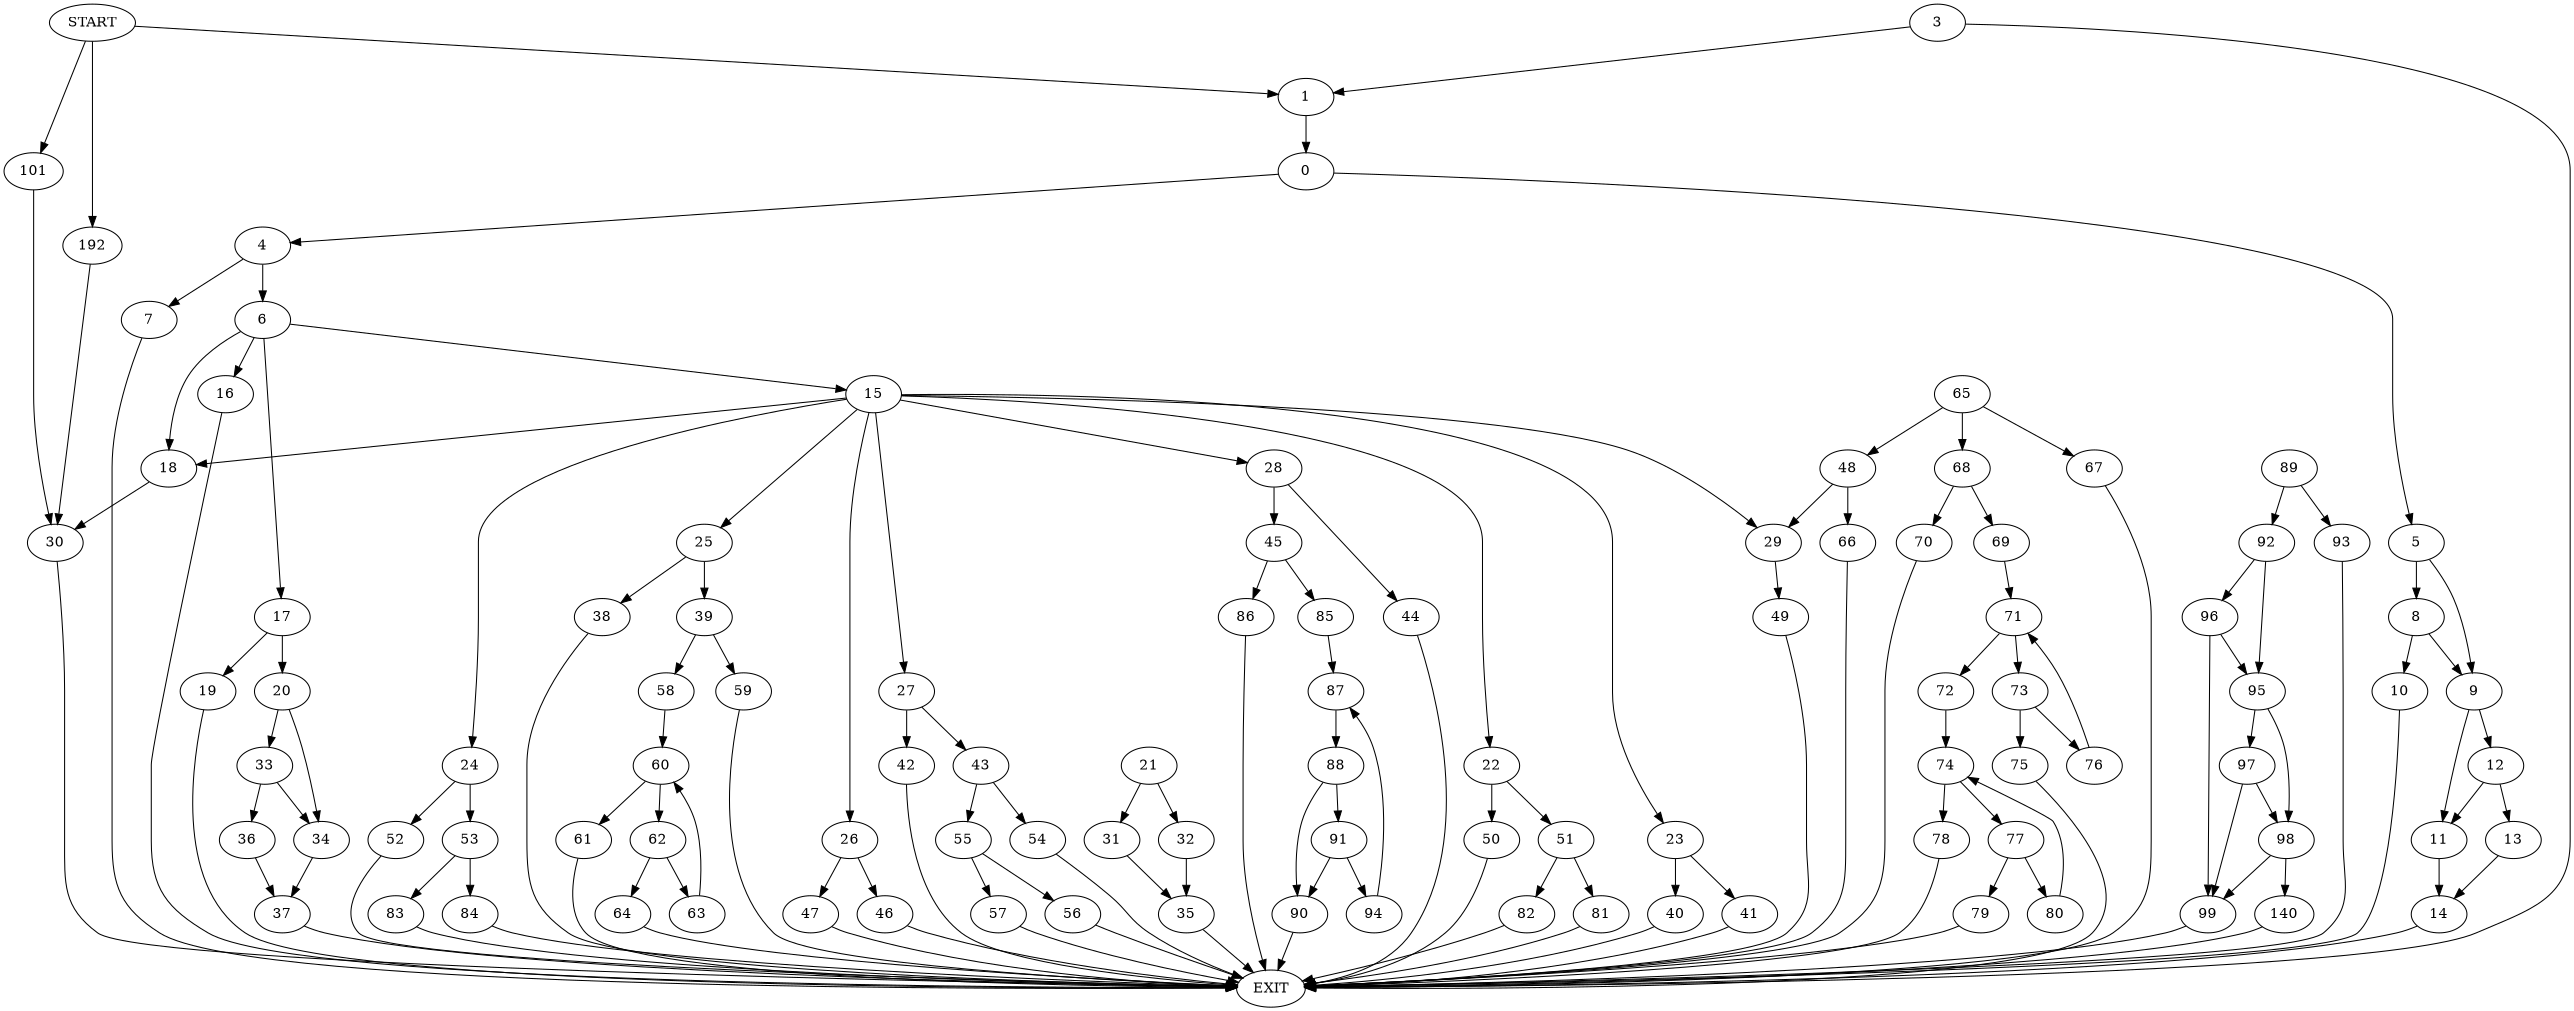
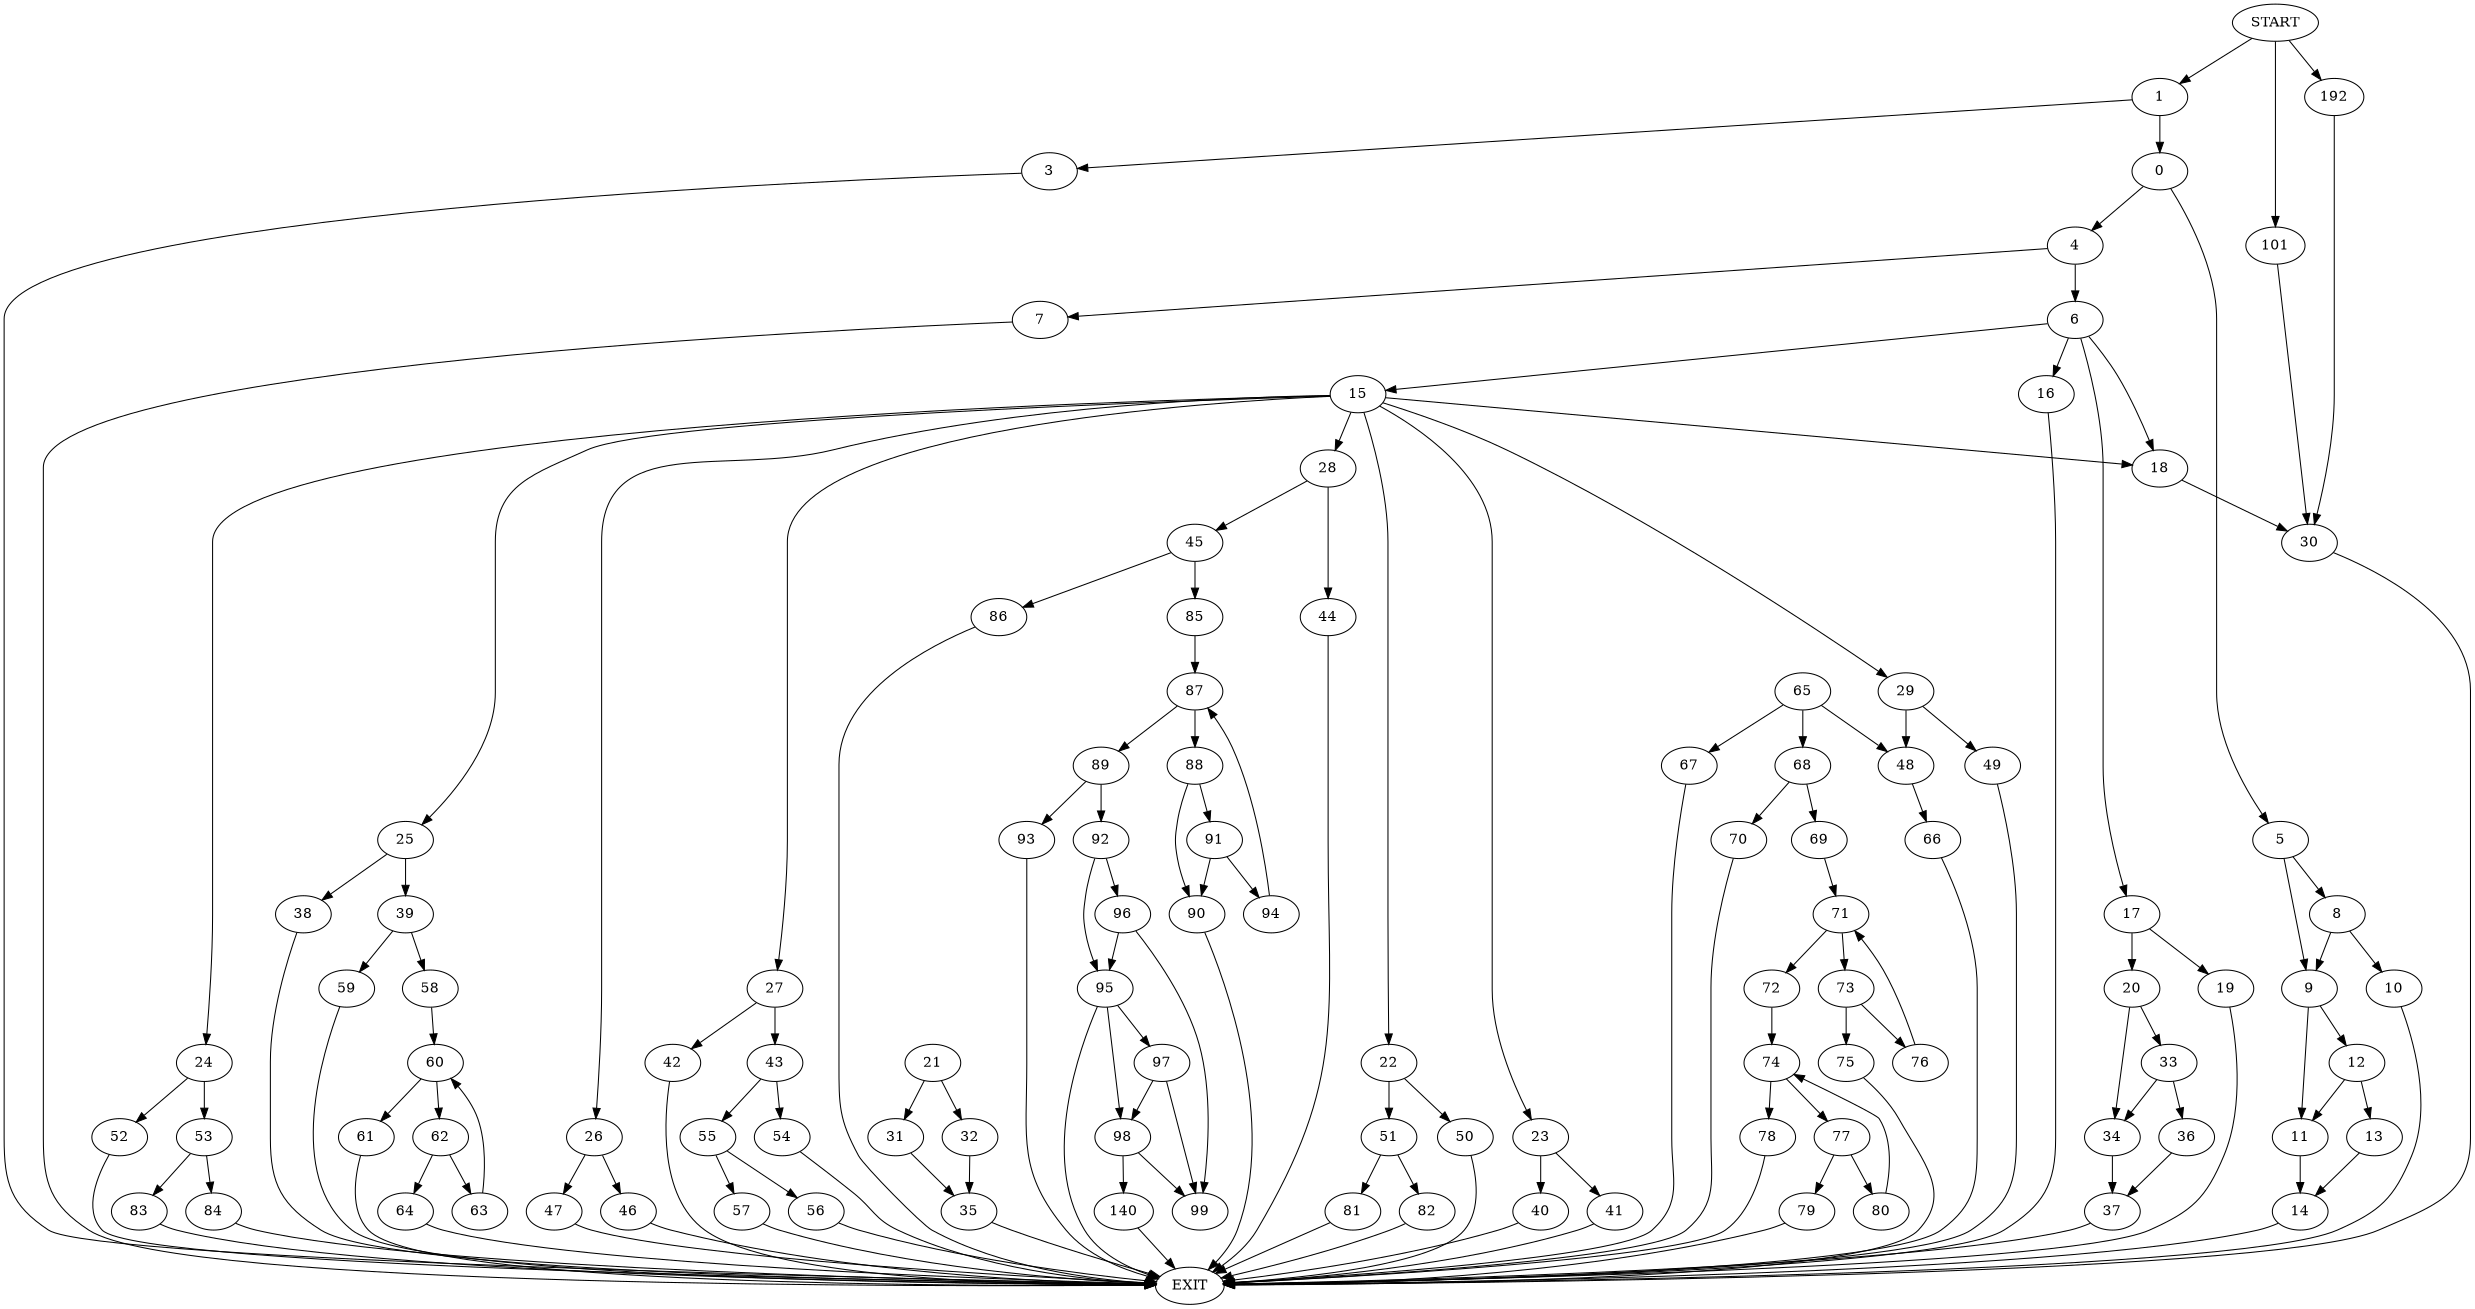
edge "3" -> "1": reversed
edge "48" -> "29": reversed
edge "87" -> "89": added
edge "99" -> "EXIT": now "95" -> "EXIT"
